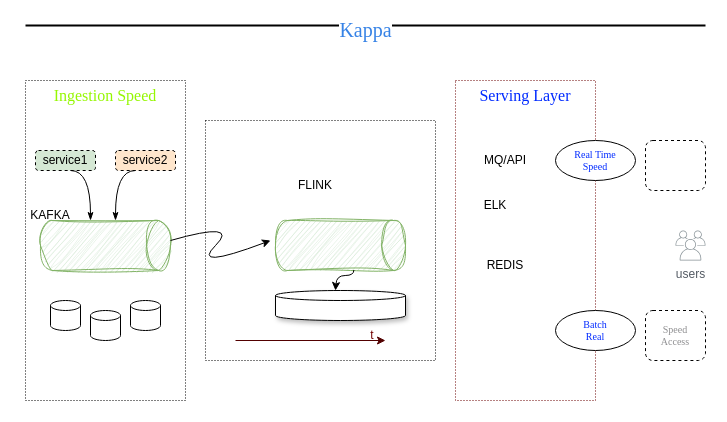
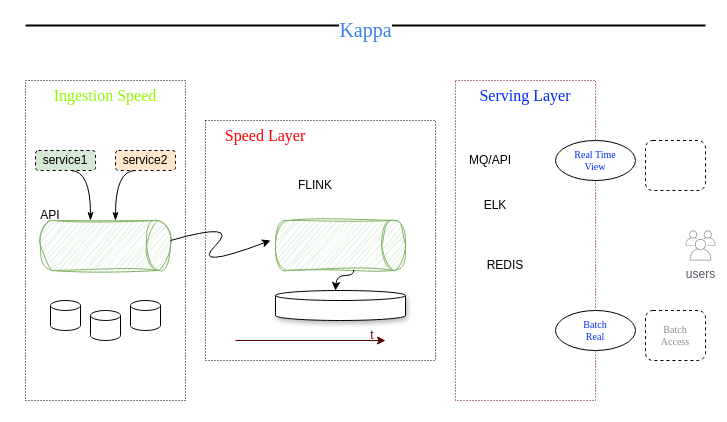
node "Speed Layer": added
node "MQ/API": moved (506, 161) -> (491, 161)
node "Real TimeSpeed": label "Real TimeSpeed" -> "Real TimeView"
node "KAFKA": label "KAFKA" -> "API"
node "users": moved (691, 246) -> (701, 246)
node "SpeedAccess": label "SpeedAccess" -> "BatchAccess"
